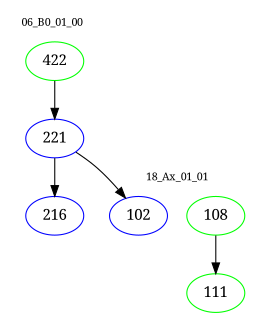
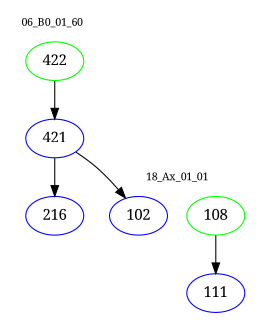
cluster "06_B0_01_00": label "06_B0_01_00" -> "06_B0_01_60"
node "221": label "221" -> "421"
node "111": color green -> blue
